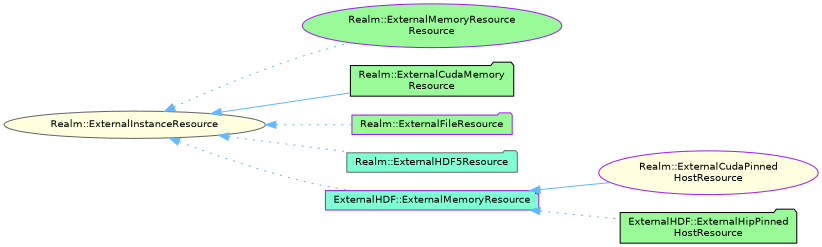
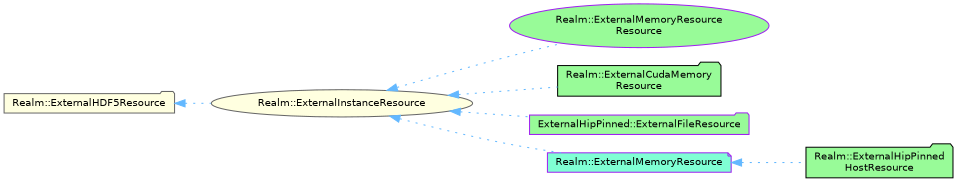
edge "Realm::ExternalCudaMemory Resource" -> "Realm::ExternalInstanceResource": style solid -> dotted
node "Realm::ExternalFileResource": label "Realm::ExternalFileResource" -> "ExternalHipPinned::ExternalFileResource"
edge "Realm::ExternalHDF5Resource" -> "Realm::ExternalInstanceResource": reversed
node "Realm::ExternalHDF5Resource": fillcolor aquamarine -> lightyellow
node "Realm::ExternalCudaPinned HostResource": removed
node "ExternalHDF::ExternalMemoryResource": label "ExternalHDF::ExternalMemoryResource" -> "Realm::ExternalMemoryResource"
node "ExternalHDF::ExternalHipPinned HostResource": label "ExternalHDF::ExternalHipPinned HostResource" -> "Realm::ExternalHipPinned HostResource"
